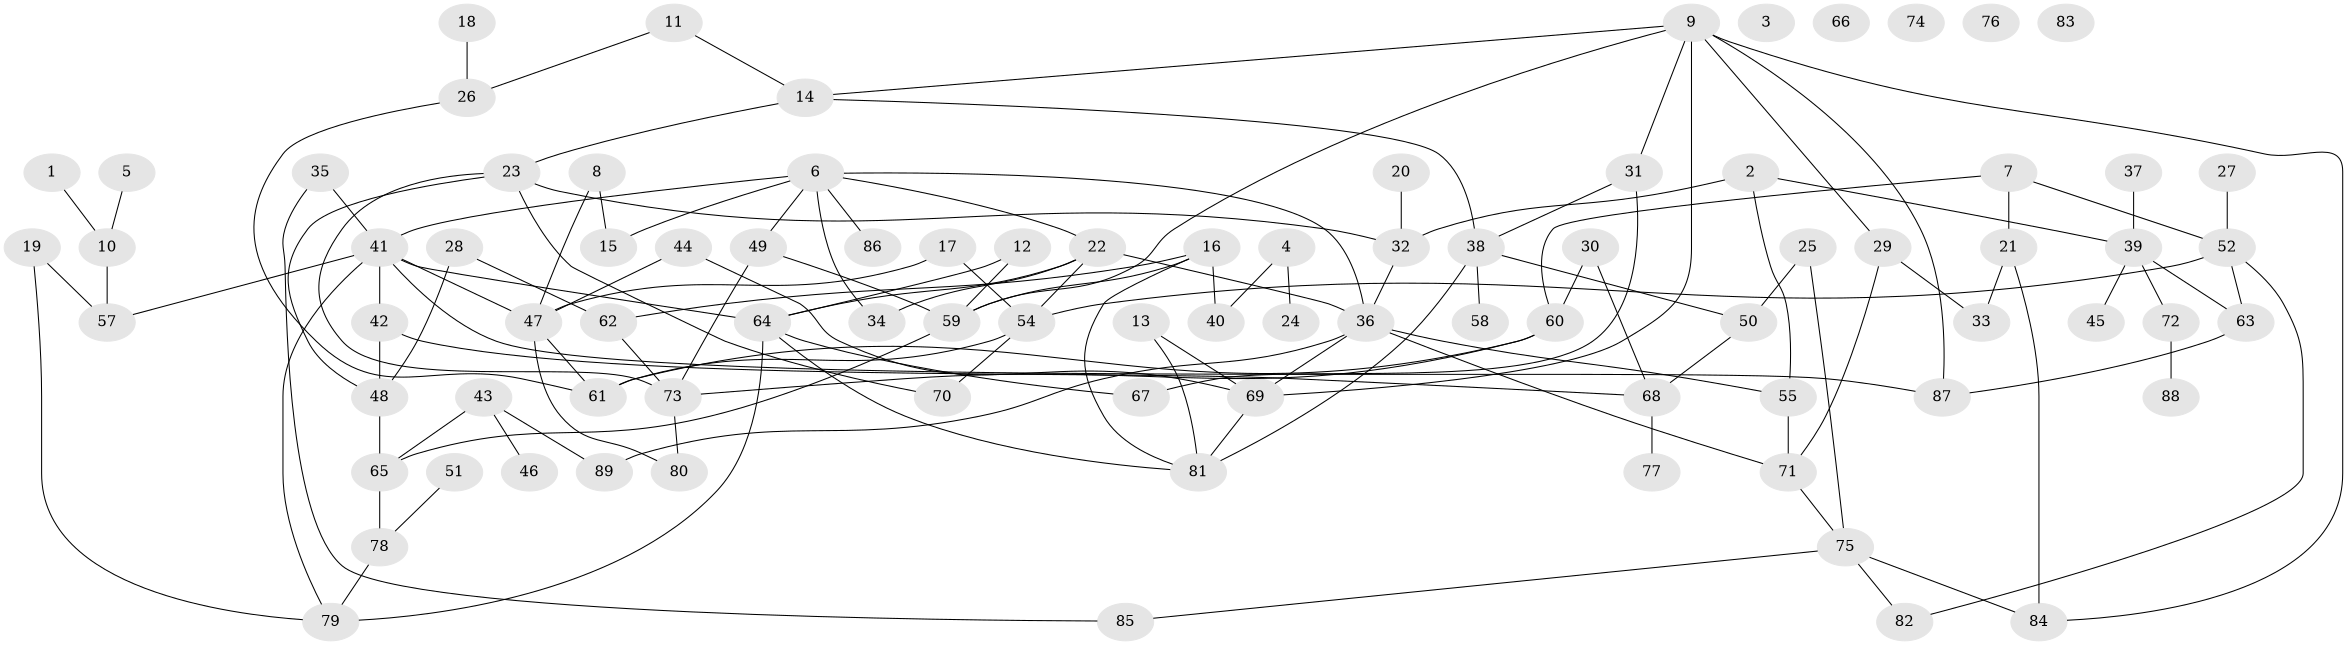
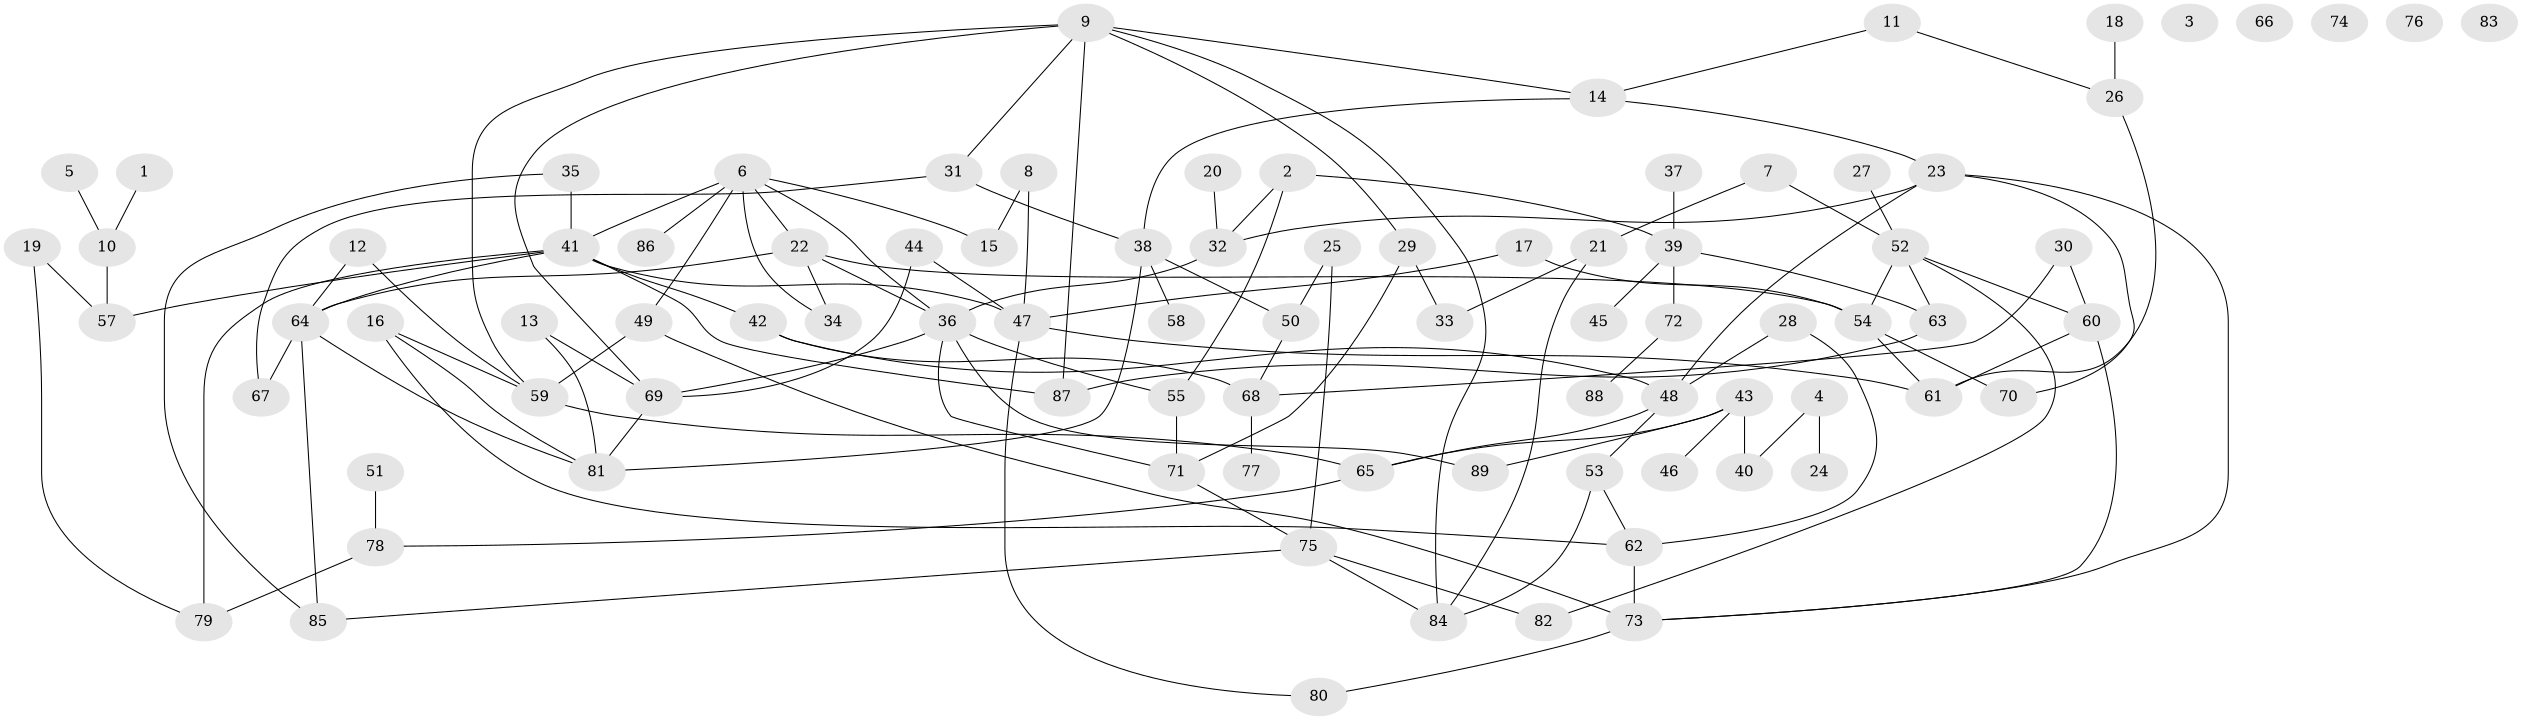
edge "7" -- "60": now "52" -- "60"
edge "16" -- "40": now "43" -- "40"
node "53": added
edge "64" -- "79": now "64" -- "85"
